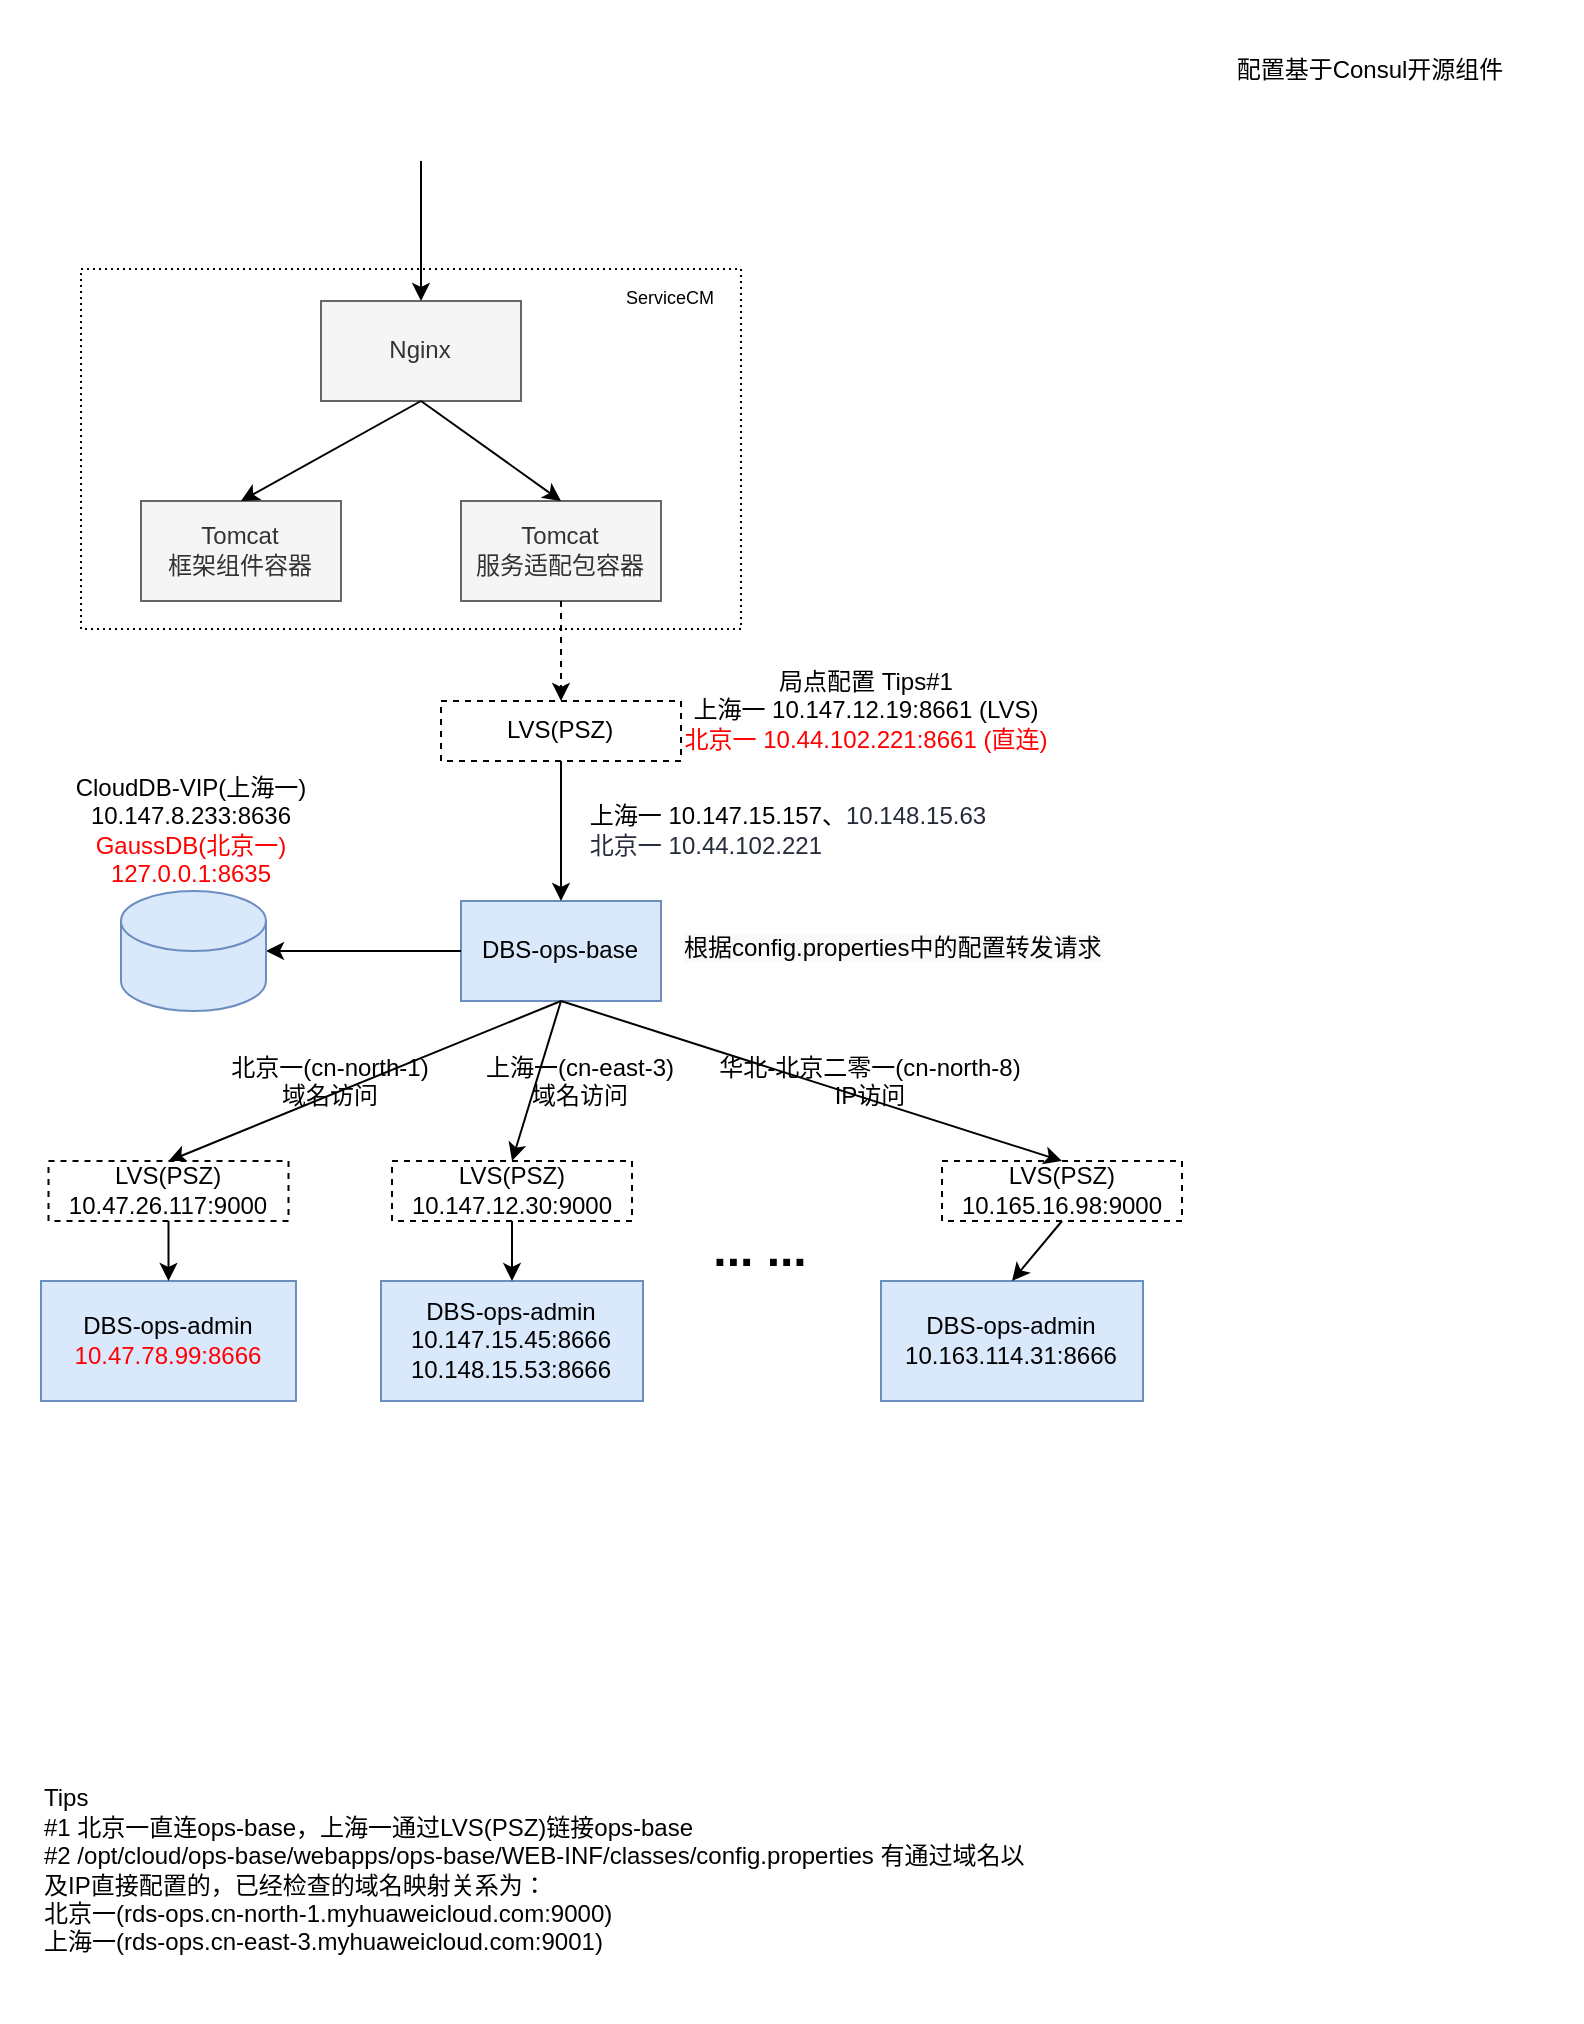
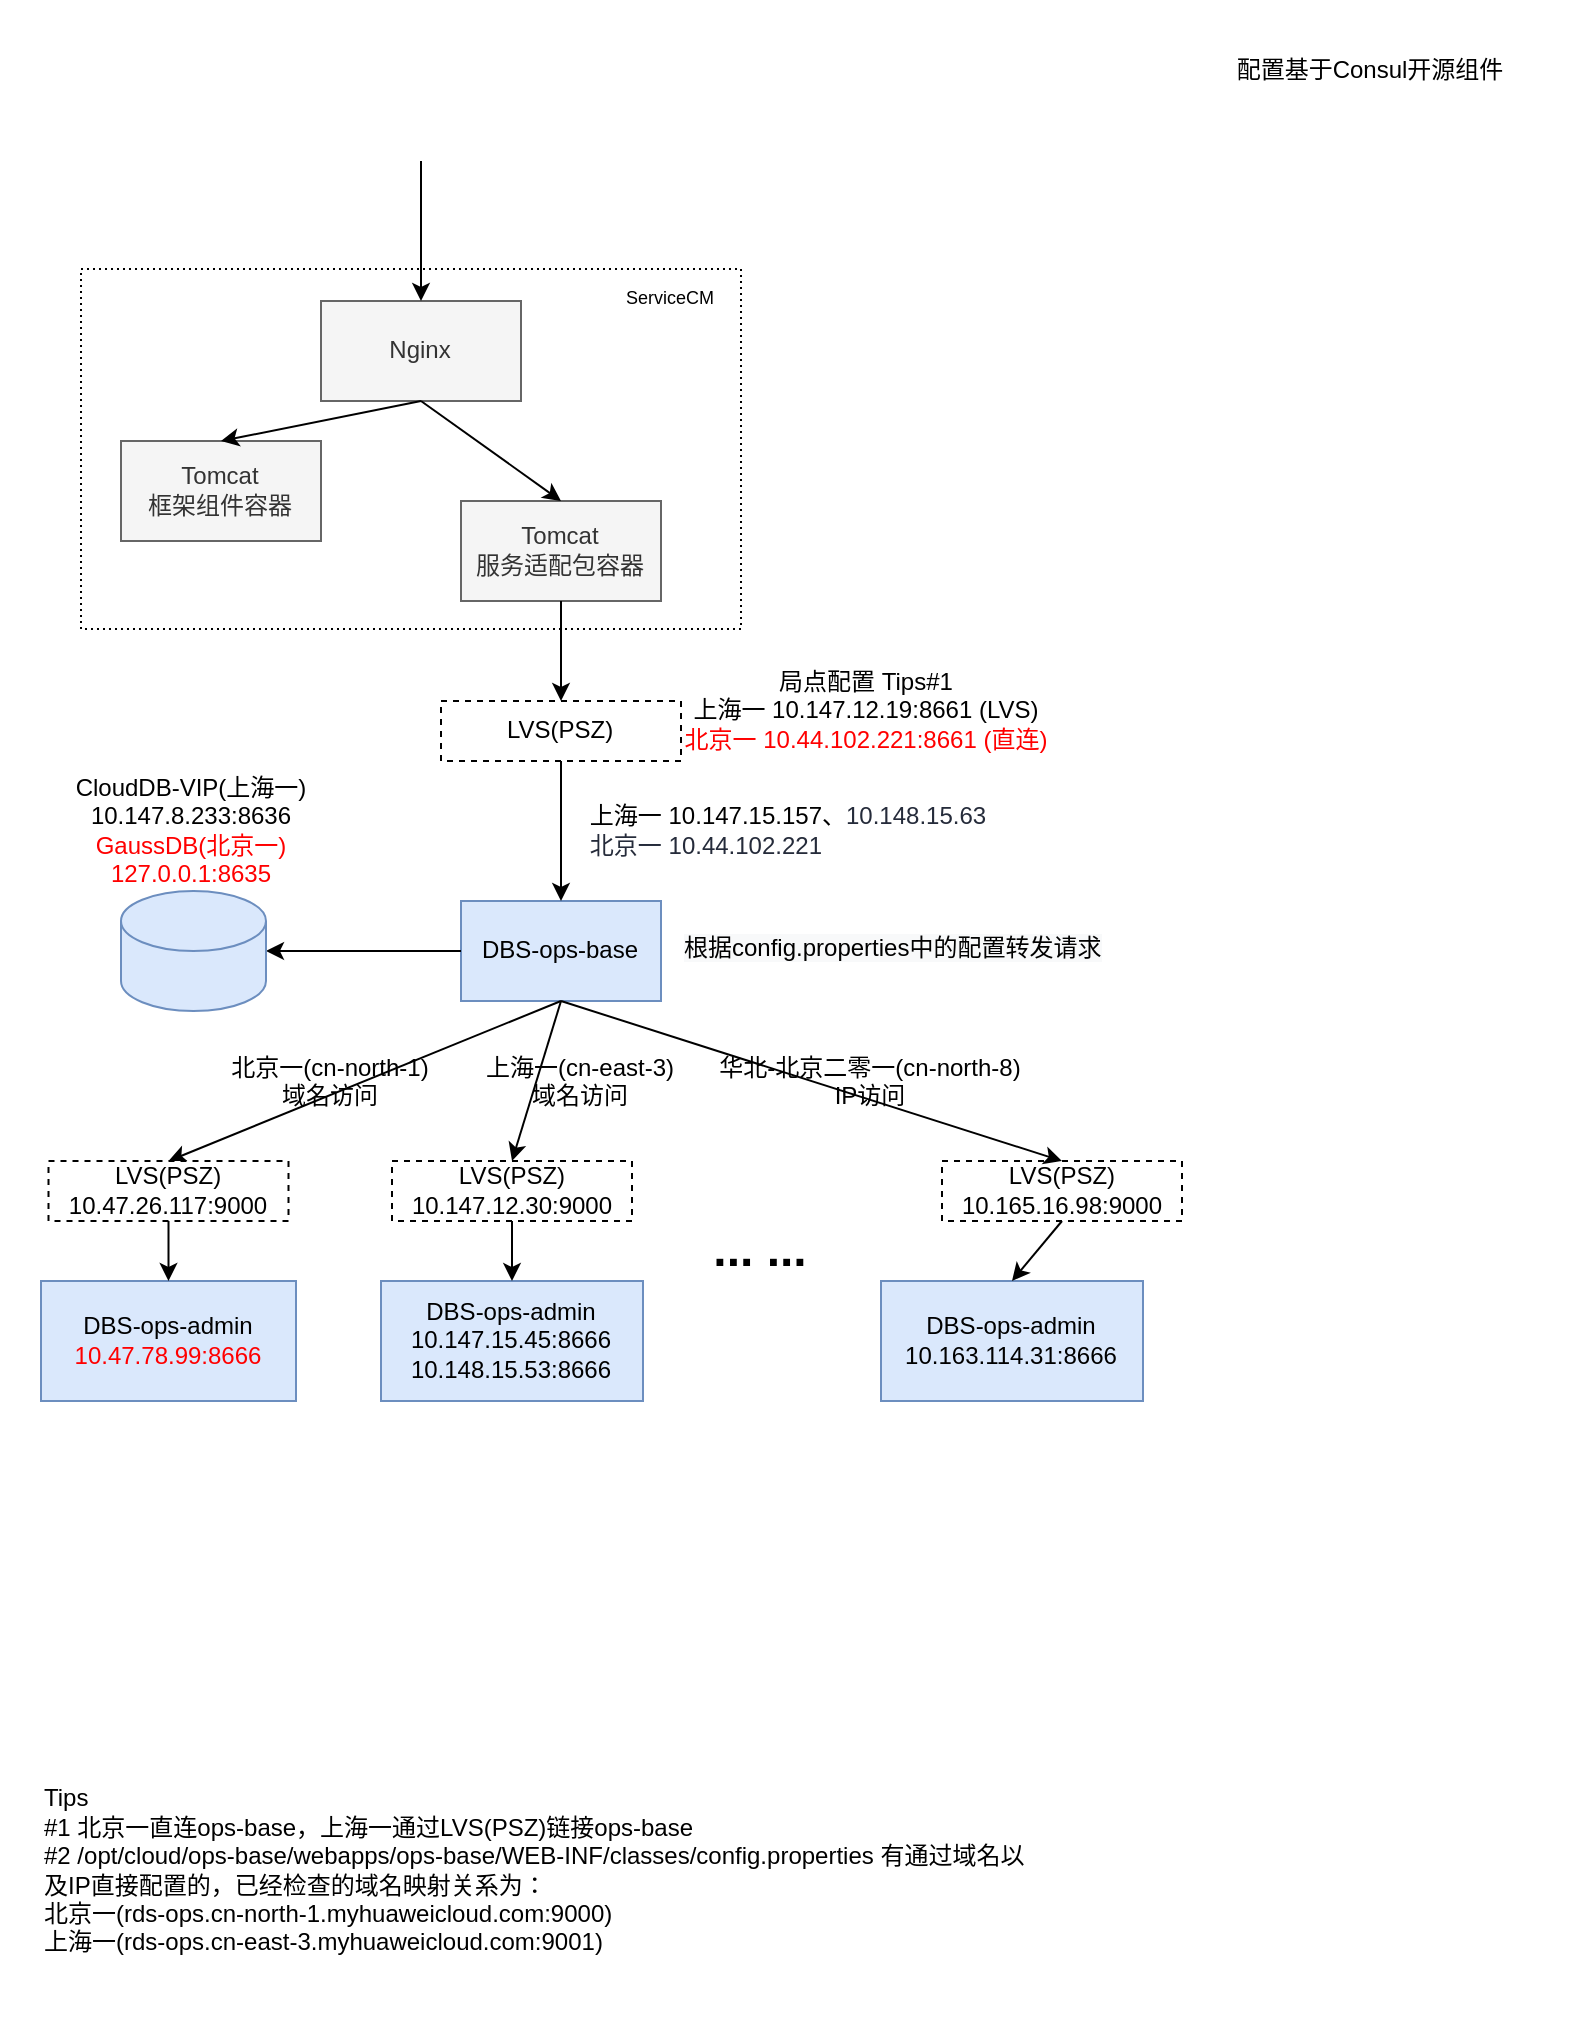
node "Tomcat 框架组件容器": moved (241, 551) -> (221, 491)
edge "Tomcat 服务适配包容器" -> "LVS(PSZ)": style dashed -> solid
